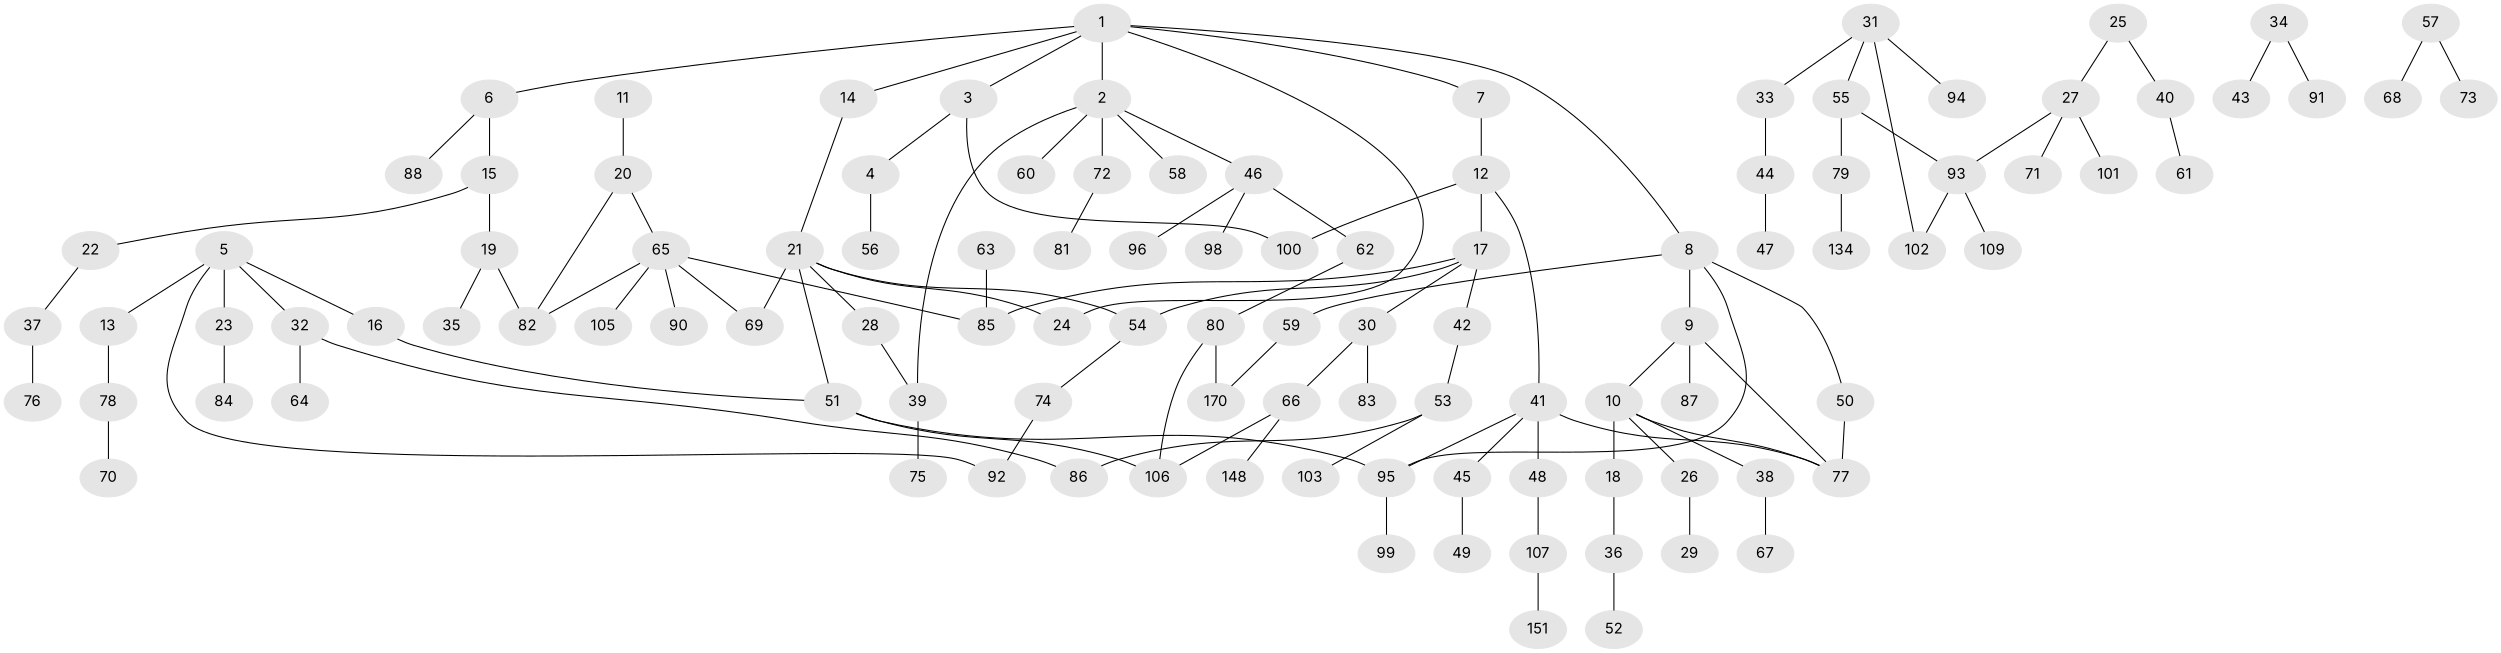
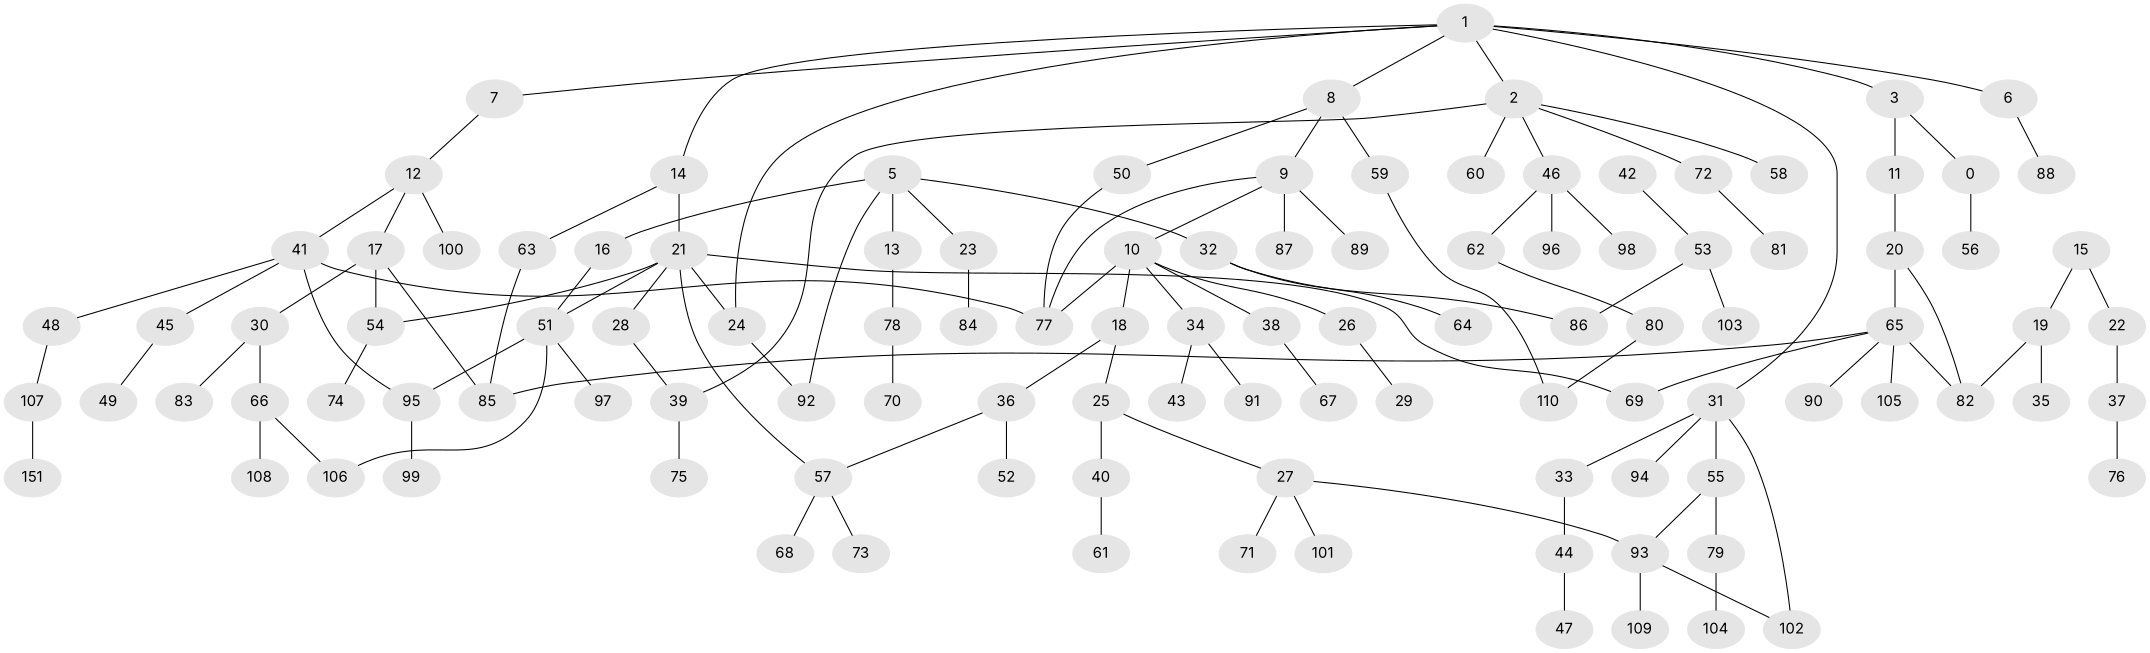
edge "1" -- "31": added
edge "6" -- "15": removed
node "4": label "4" -> "0"
edge "14" -- "63": added
edge "3" -- "100": now "3" -- "11"
node "89": added
node "134": label "134" -> "104"
edge "10" -- "34": added
edge "17" -- "42": removed
edge "18" -- "25": added
edge "21" -- "57": added
edge "80" -- "106": removed
node "97": added
node "170": label "170" -> "110"
edge "36" -- "57": added
edge "74" -- "92": now "24" -- "92"
edge "8" -- "95": removed
node "148": label "148" -> "108"
